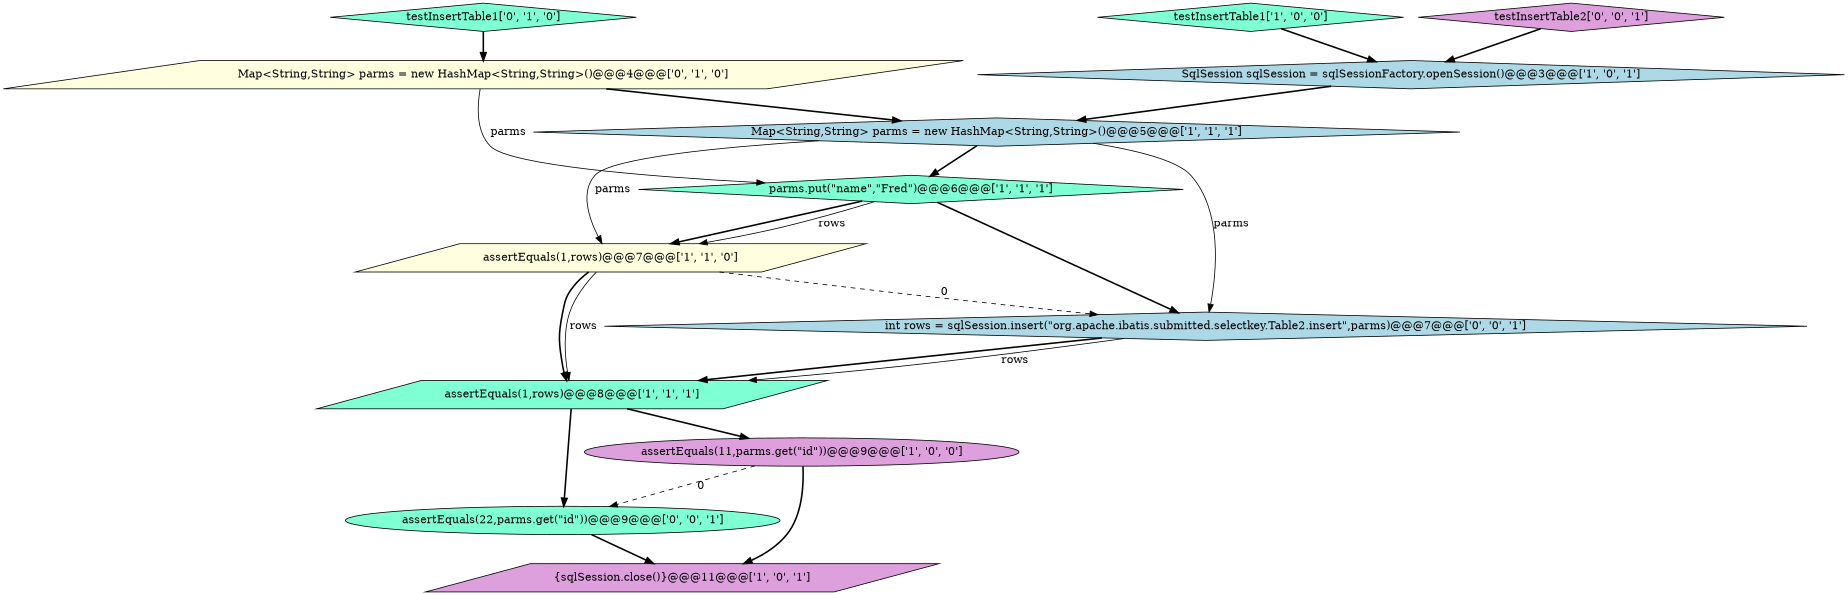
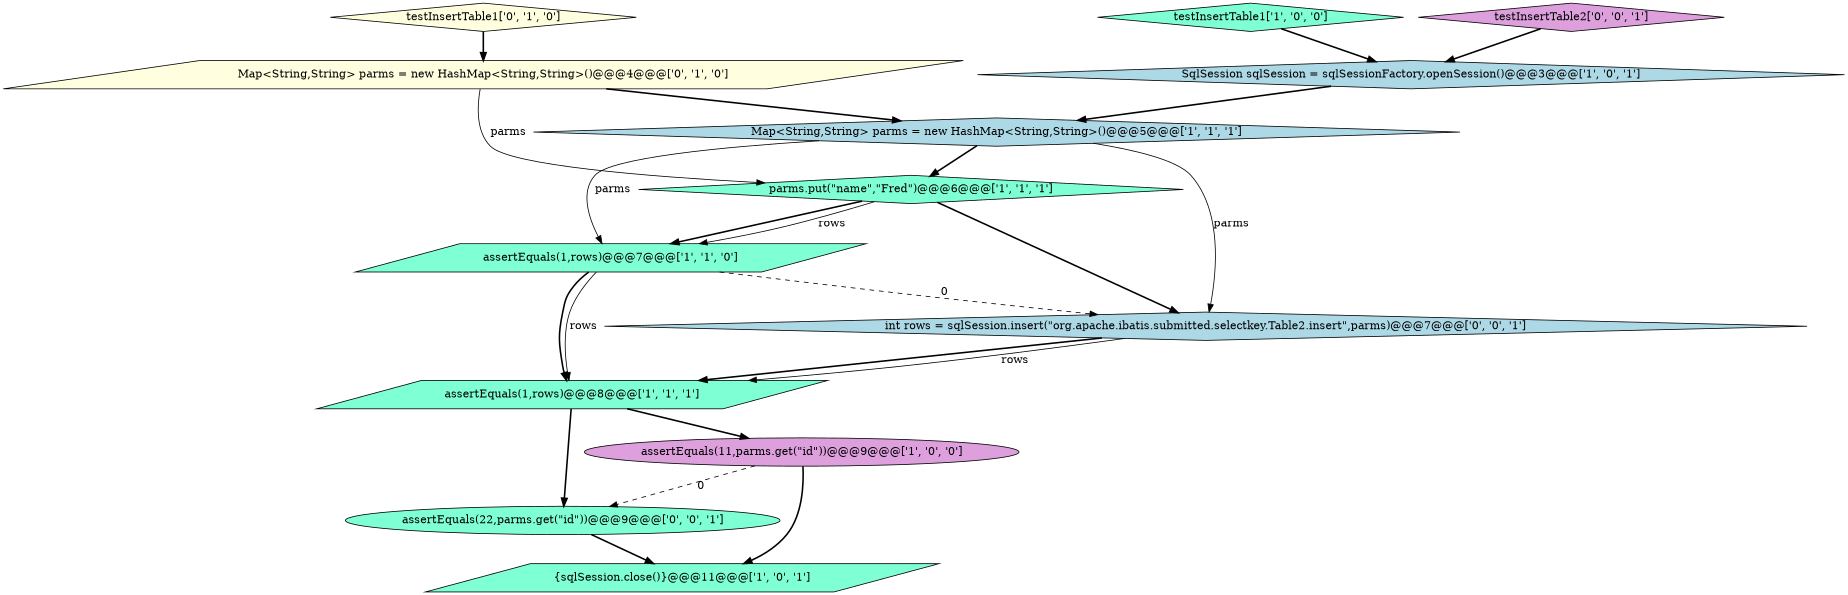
node "testInsertTable1['0', '1', '0']": fillcolor aquamarine -> lightyellow
node "assertEquals(1,rows)@@@7@@@['1', '1', '0']": fillcolor lightyellow -> aquamarine
node "{sqlSession.close()}@@@11@@@['1', '0', '1']": fillcolor plum -> aquamarine
